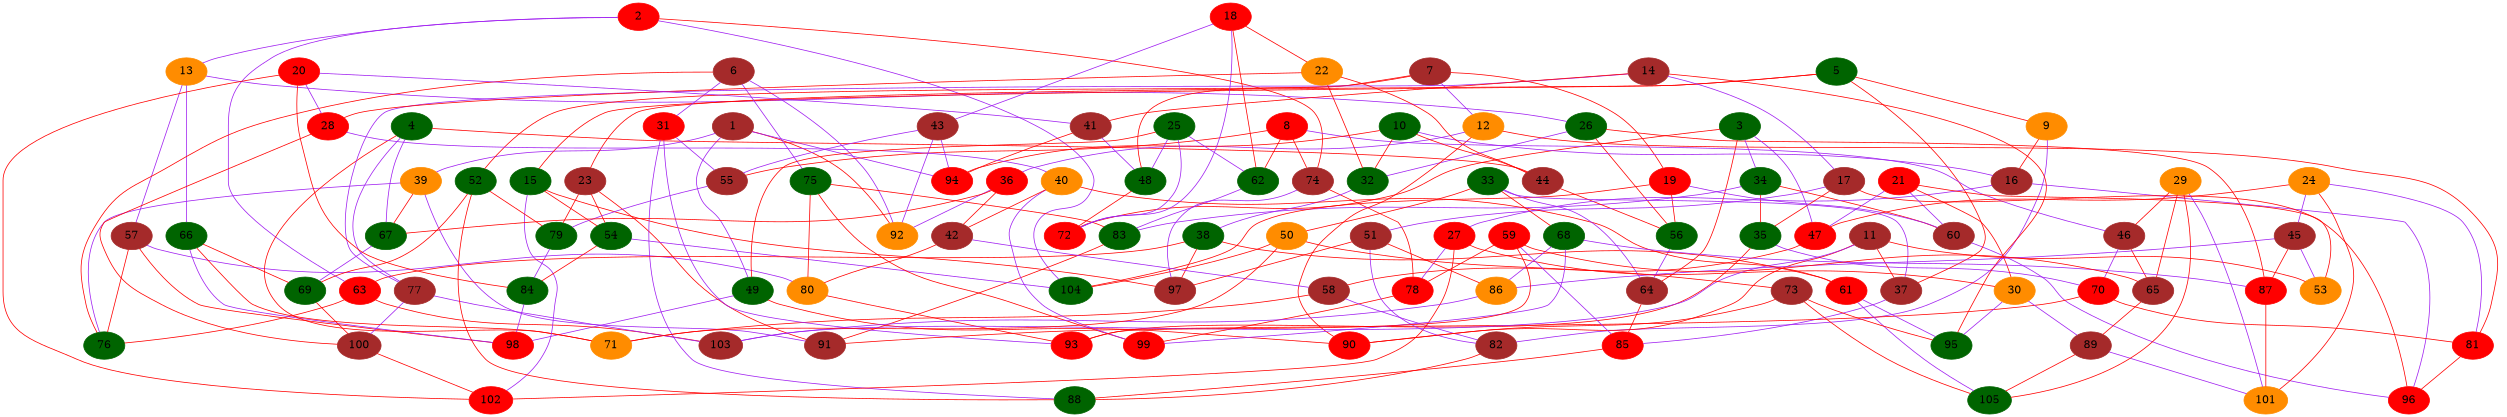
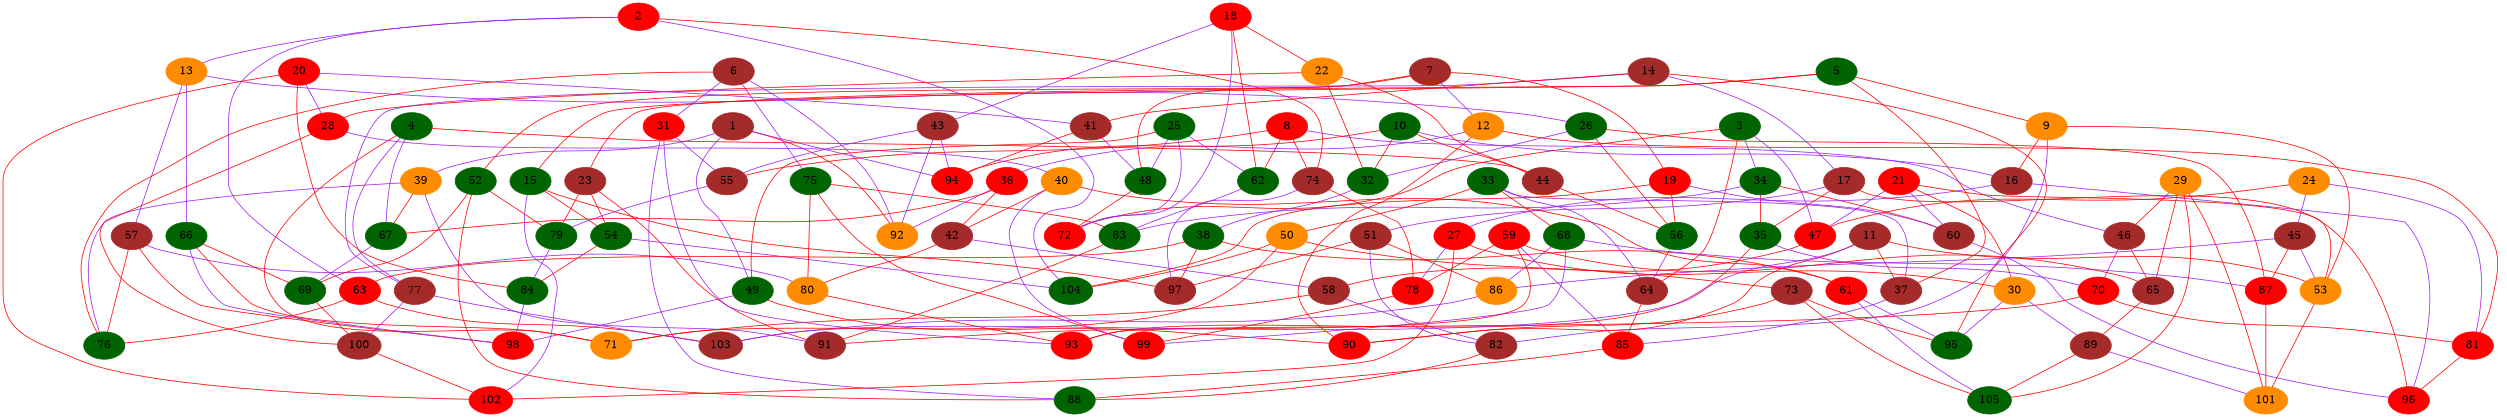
edge "9" -- "53": added
edge "29" -- "101": color purple -> red
edge "24" -- "101": now "53" -- "101"
